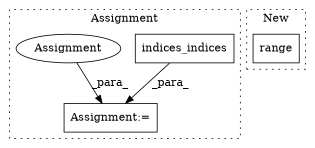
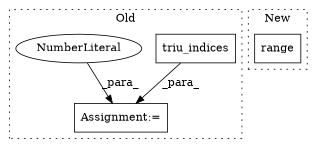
cluster "Assignment": label "Assignment" -> "Old"
node "Assignment": label "Assignment" -> "NumberLiteral"
node "indices_indices": label "indices_indices" -> "triu_indices"
